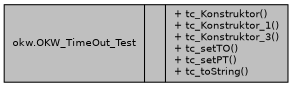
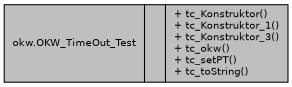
node "okw.OKW_TimeOut_Test": text "+ tc_setTO()" -> "+ tc_okw()"
